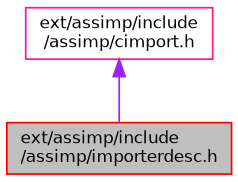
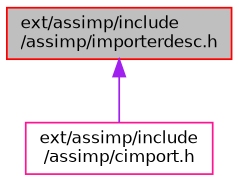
edge "ext/assimp/include /assimp/importerdesc.h" -> "ext/assimp/include /assimp/cimport.h": reversed
